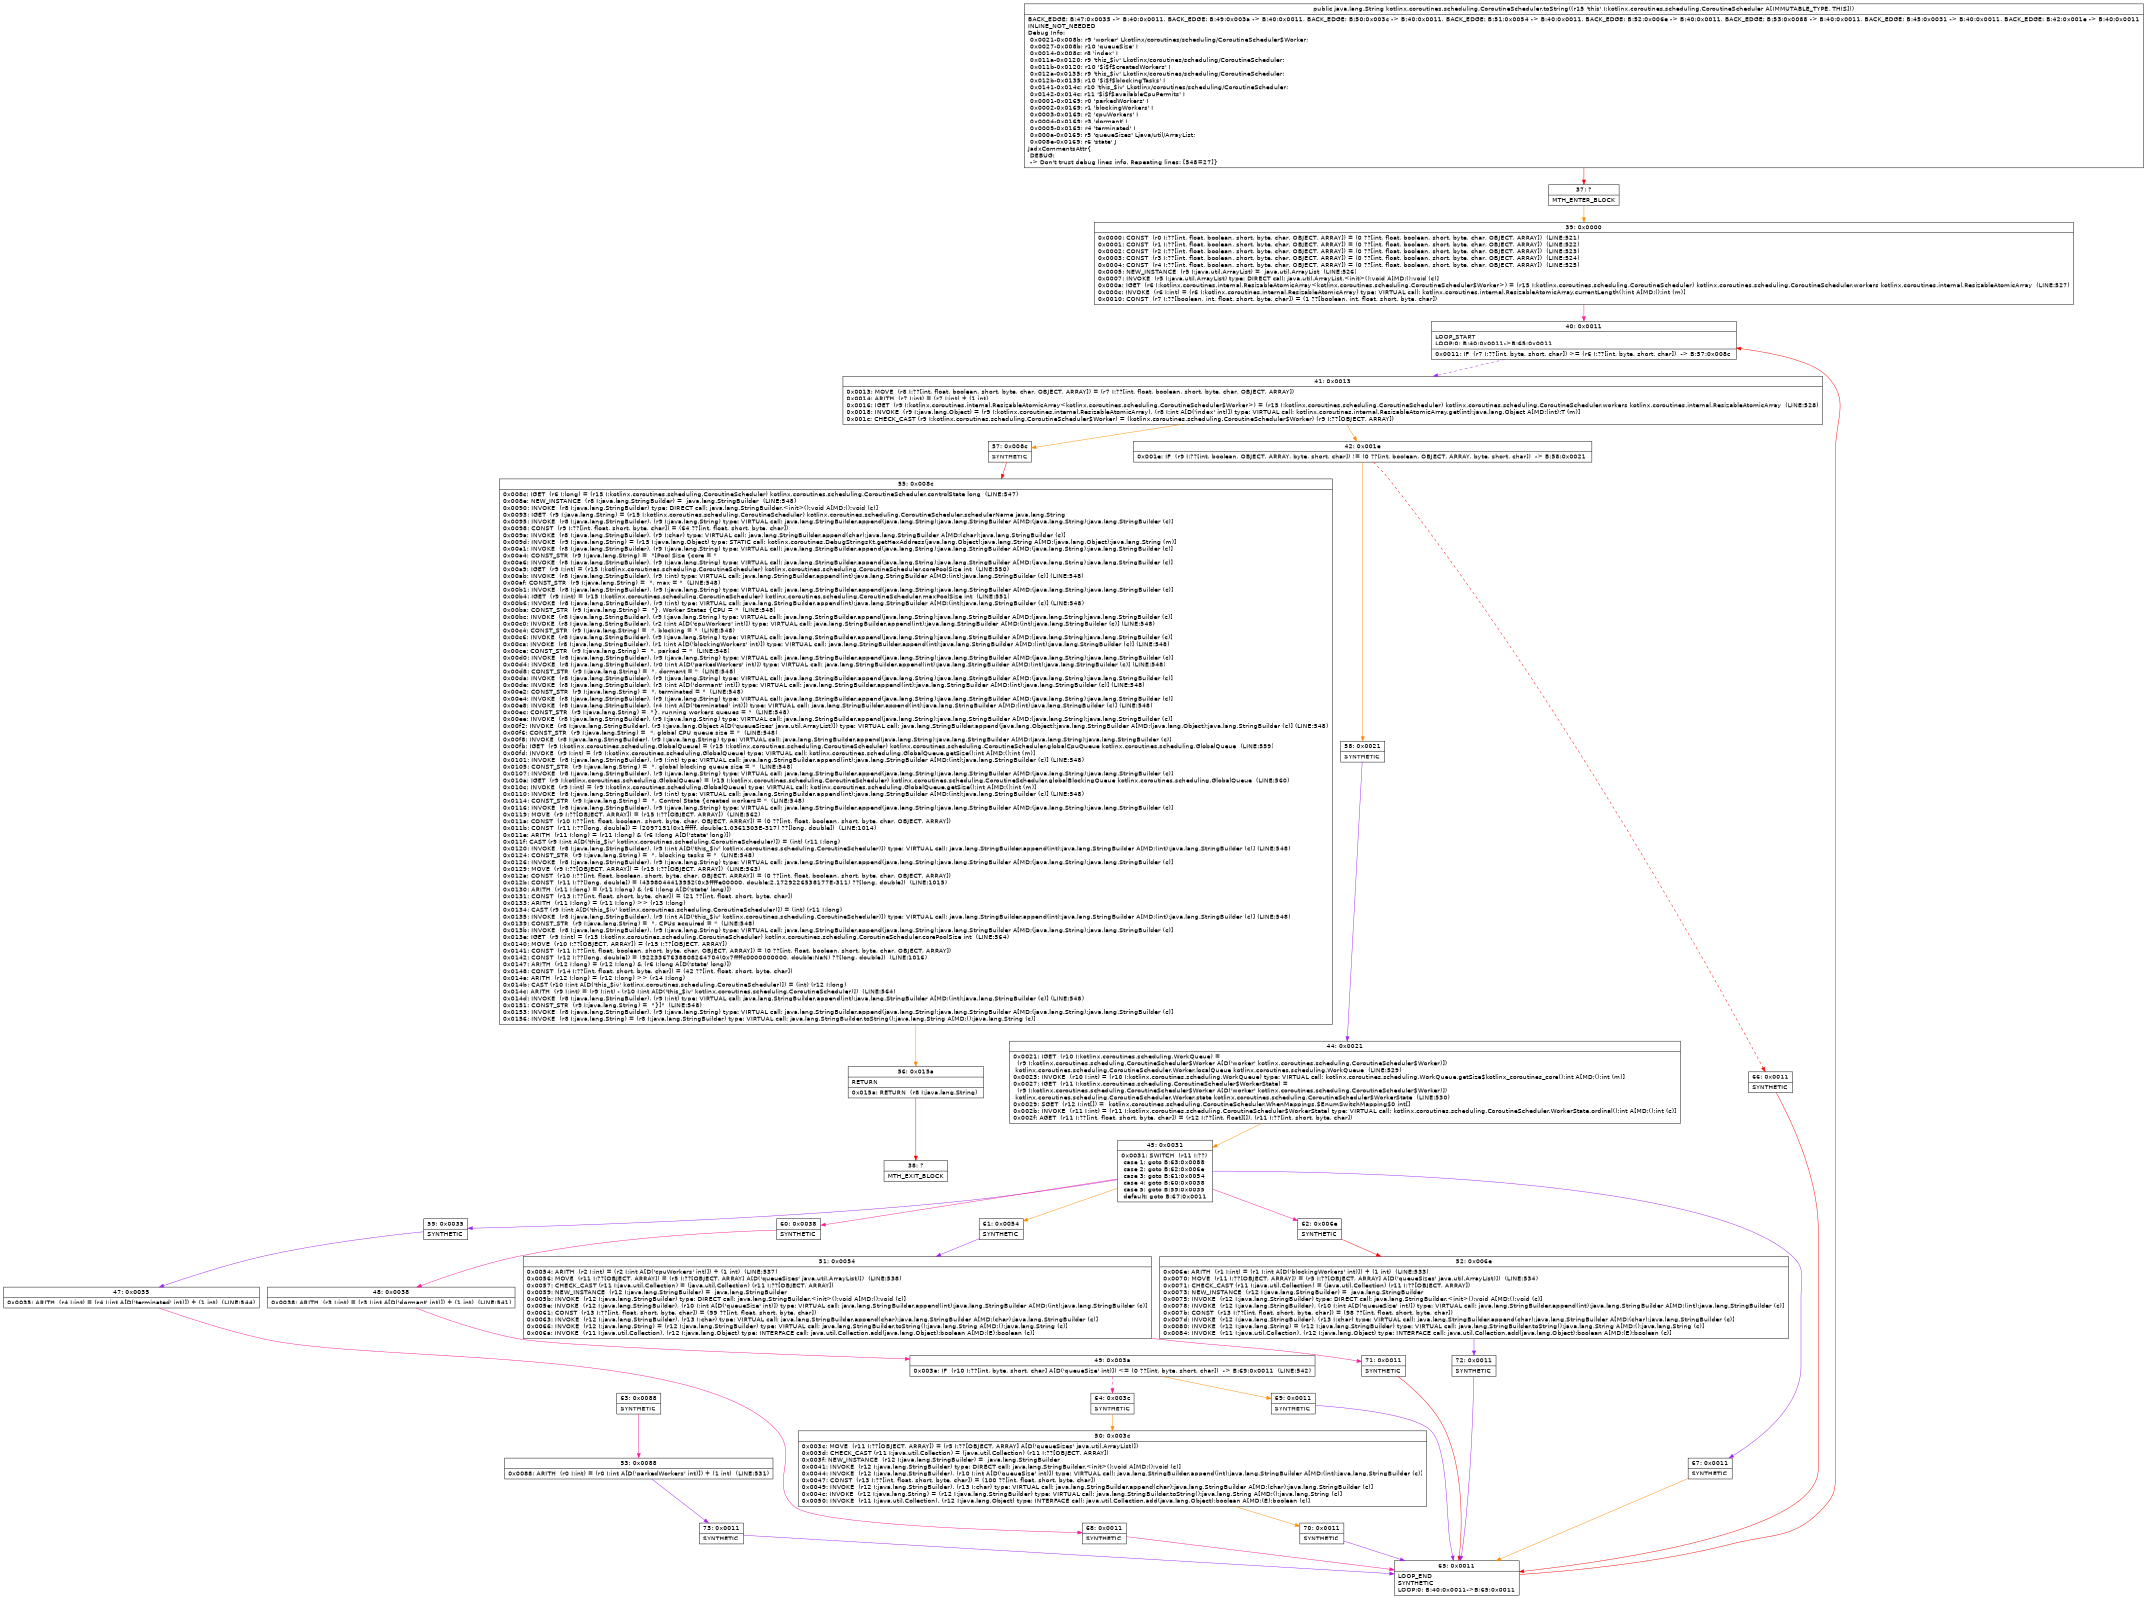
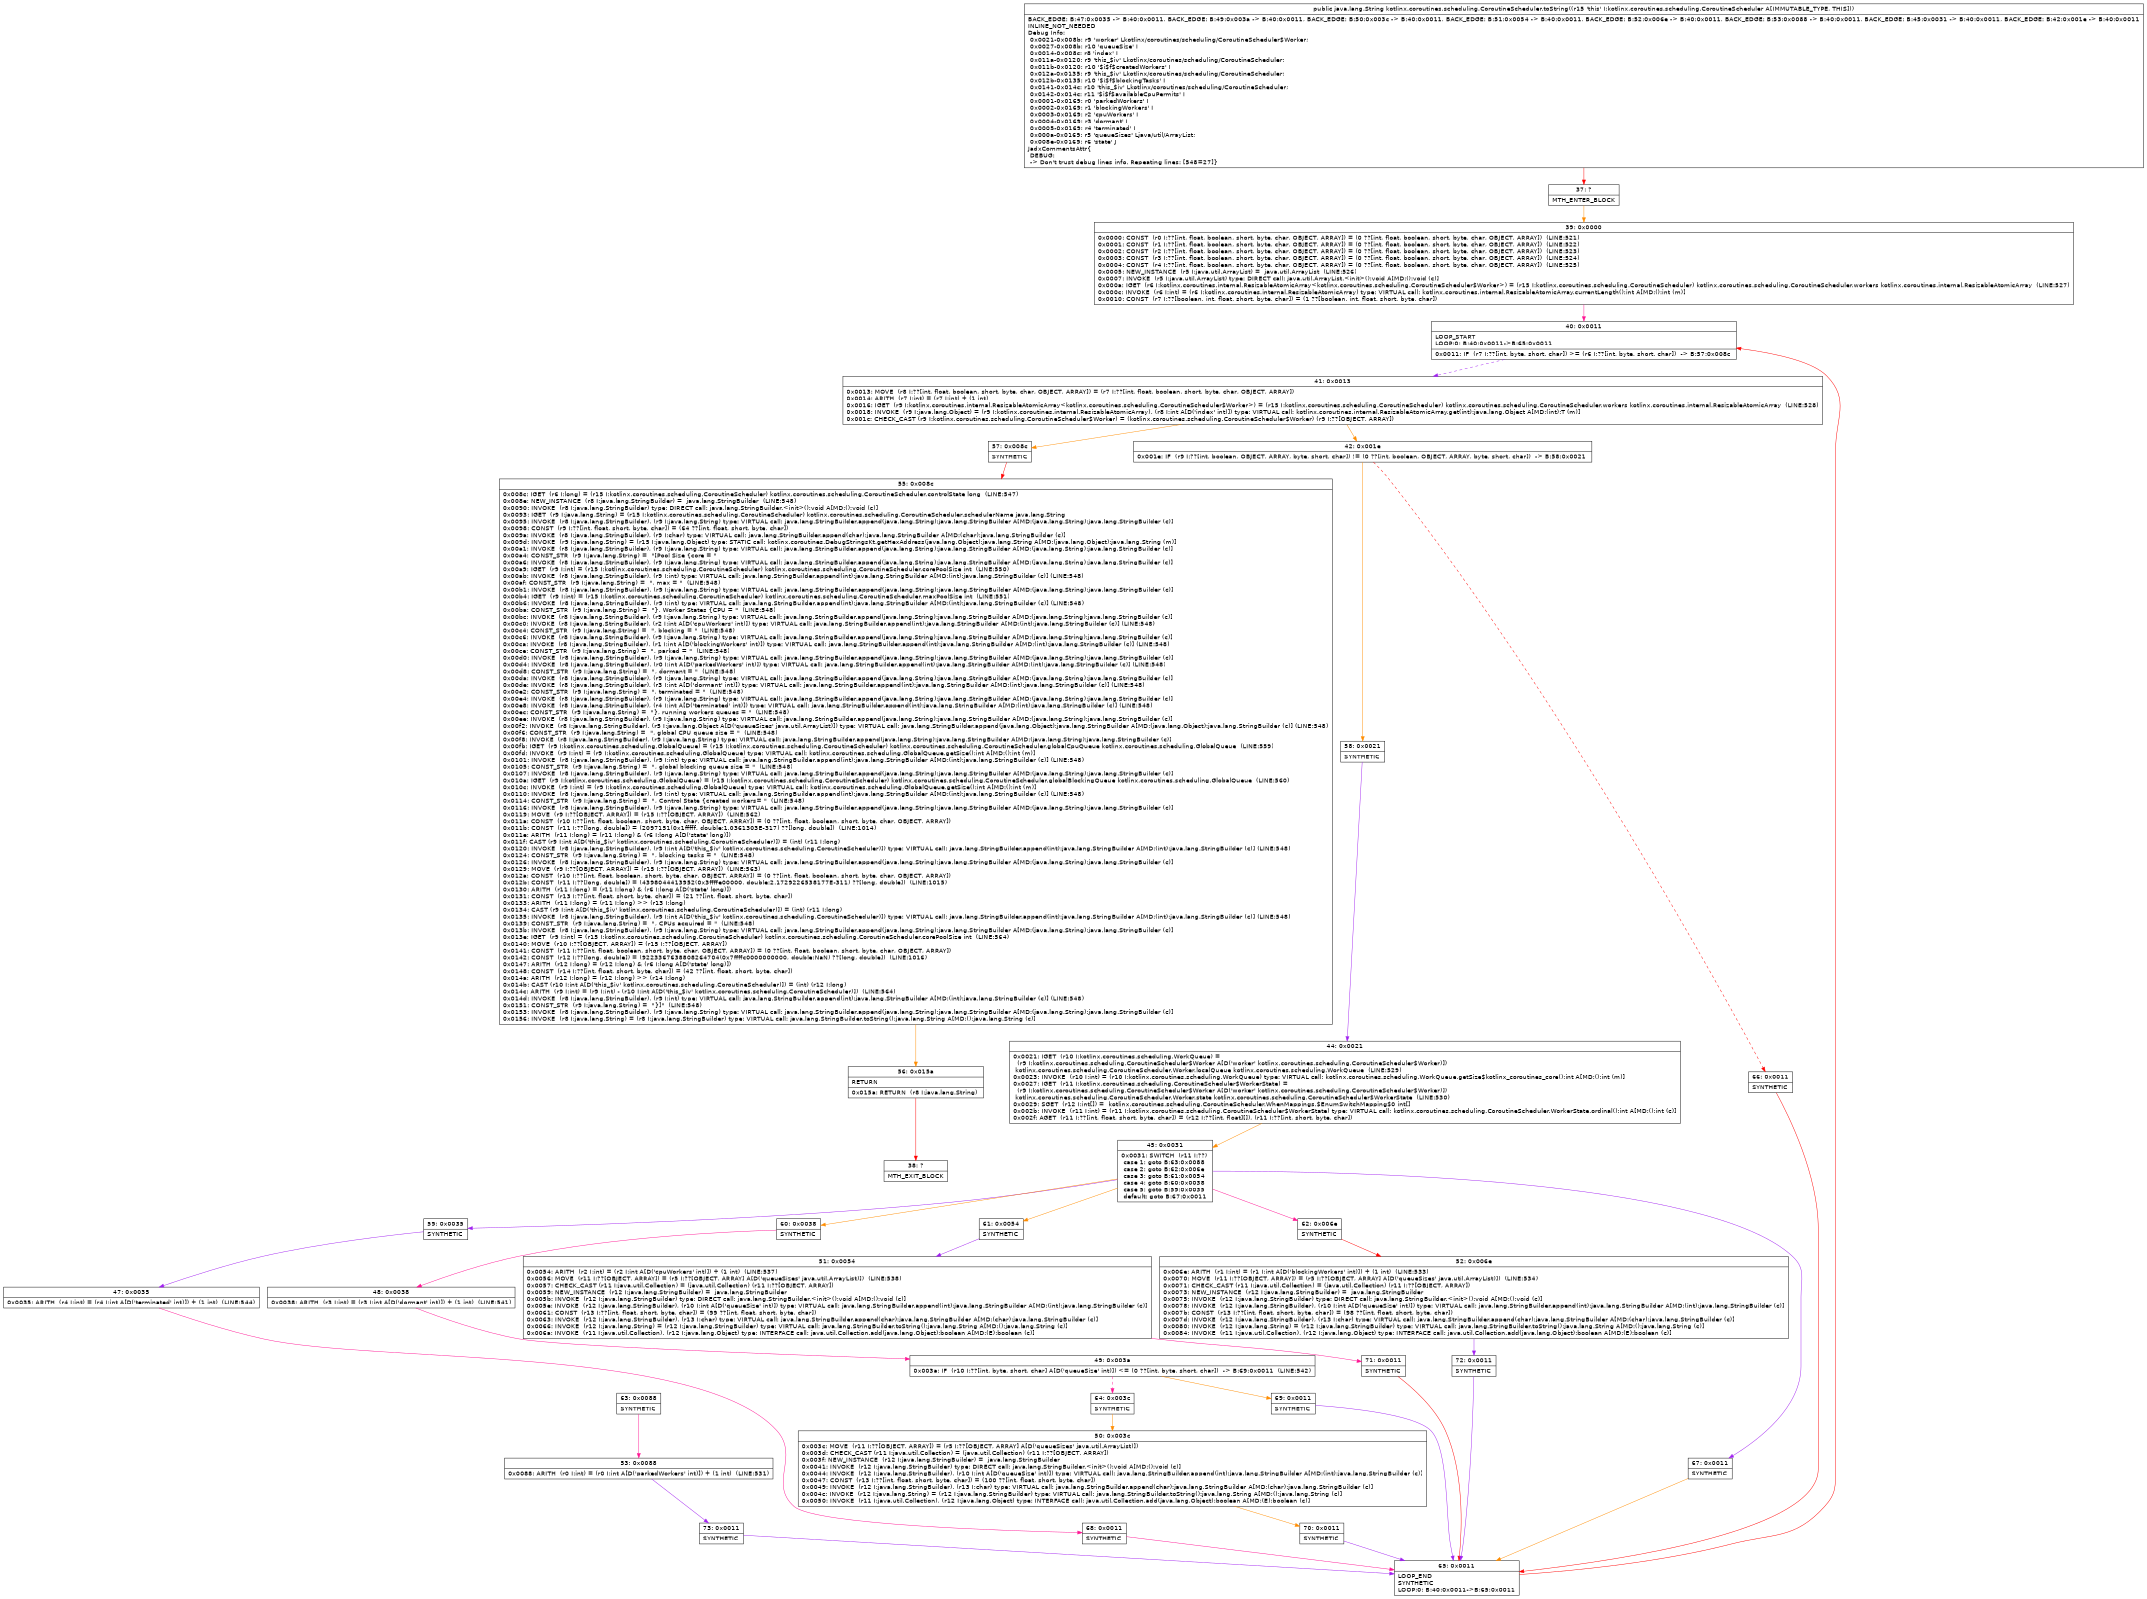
edge "45: 0x0031" -> "60: 0x0038": color deeppink -> darkorange
